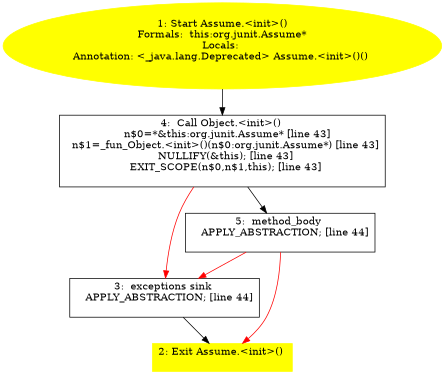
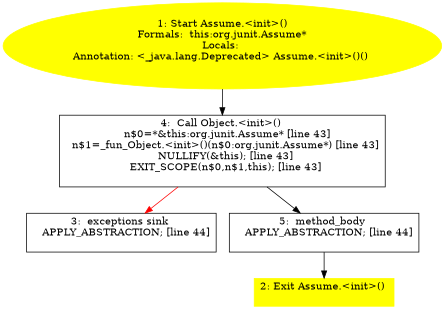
edge "5:  method_body APPLY_ABSTRACTION; [line 44]" -> "3:  exceptions sink APPLY_ABSTRACTION; [line 44]": removed
edge "5:  method_body APPLY_ABSTRACTION; [line 44]" -> "2: Exit Assume.<init>()": color red -> black
edge "3:  exceptions sink APPLY_ABSTRACTION; [line 44]" -> "2: Exit Assume.<init>()": removed
